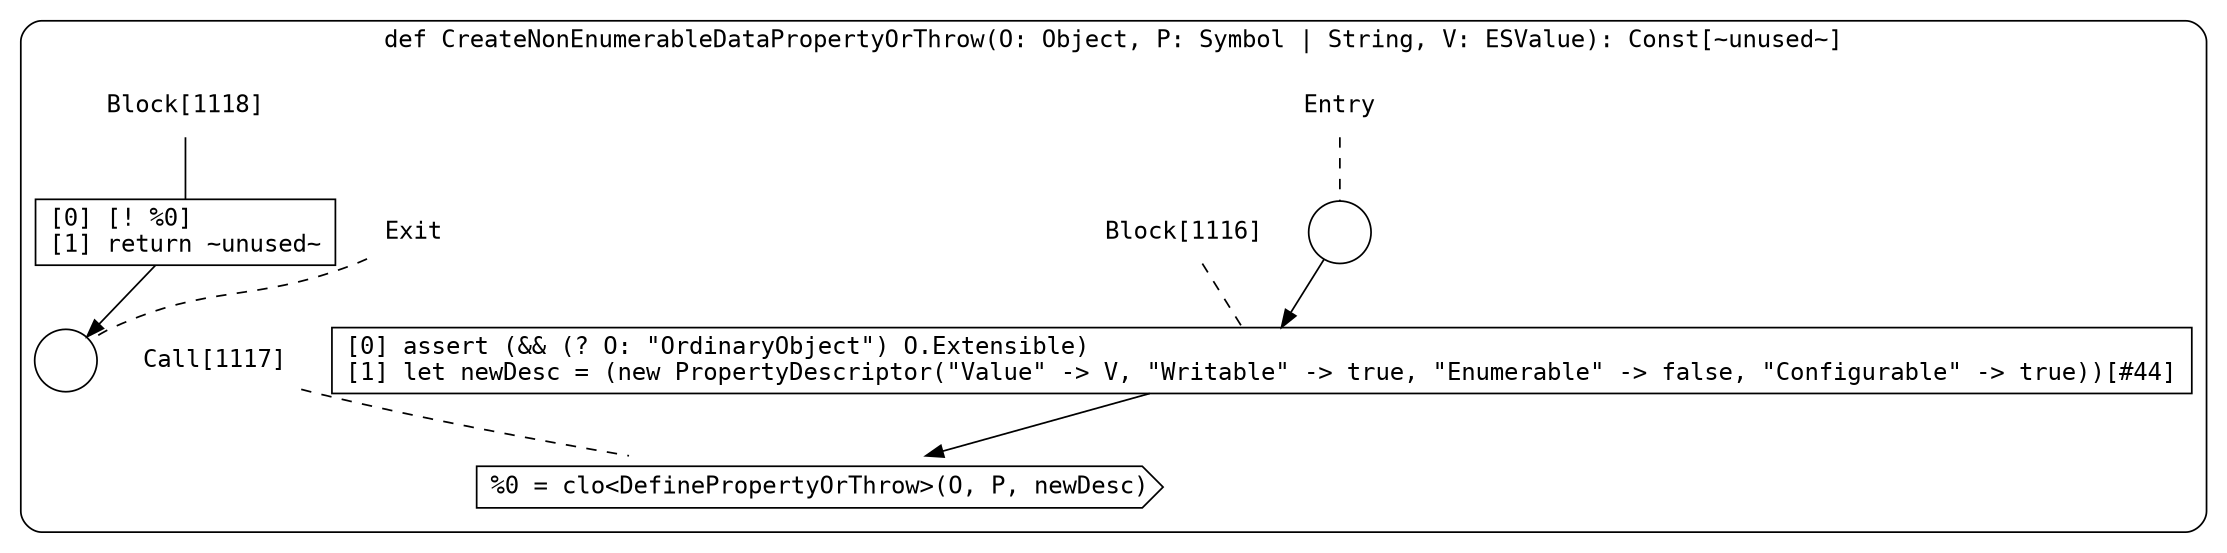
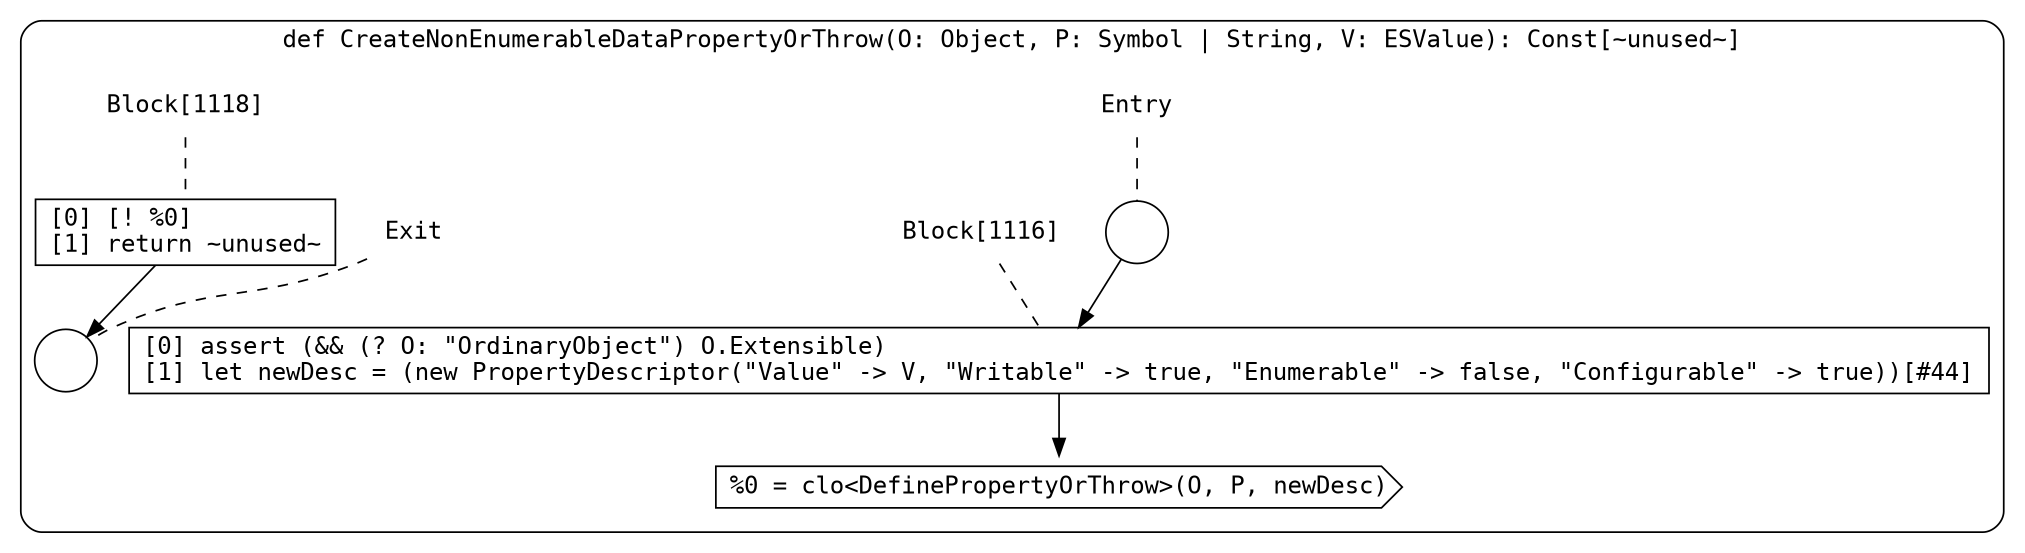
edge "Block[1118]" -- "[0] [! %0]": style solid -> dashed
node "Call[1117]": removed
